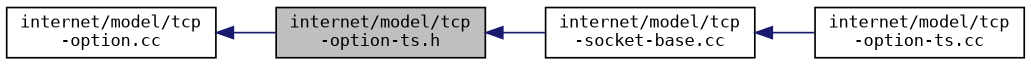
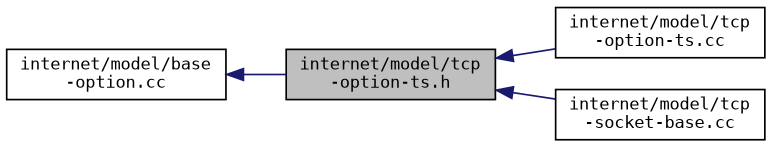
node "internet/model/tcp -option.cc": label "internet/model/tcp -option.cc" -> "internet/model/base -option.cc"
edge "internet/model/tcp -option-ts.cc" -> "internet/model/tcp -socket-base.cc": now "internet/model/tcp -option-ts.cc" -> "internet/model/tcp -option-ts.h"
